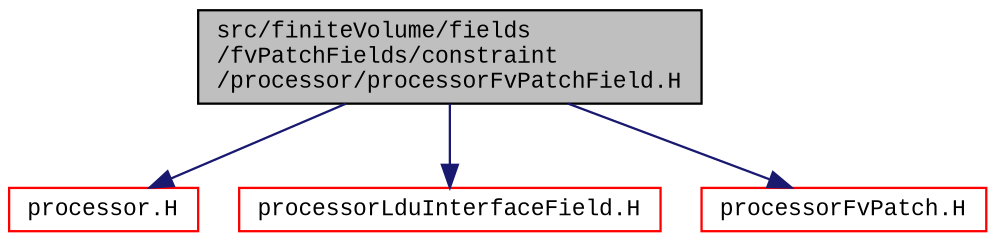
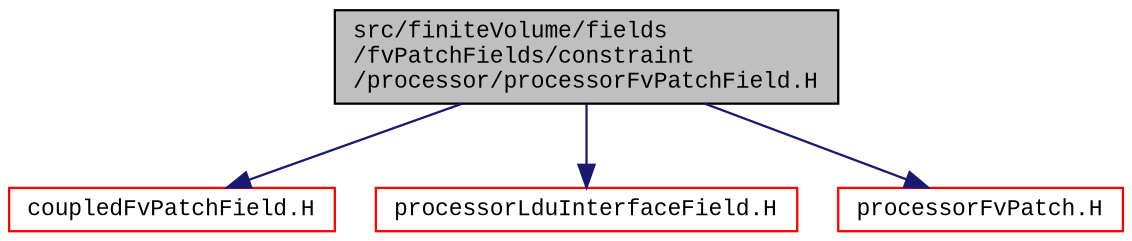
node "processor.H": label "processor.H" -> "coupledFvPatchField.H"
